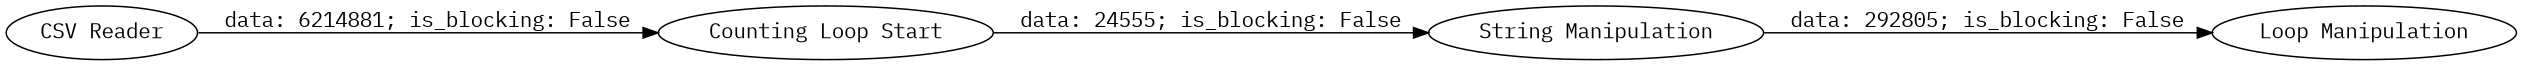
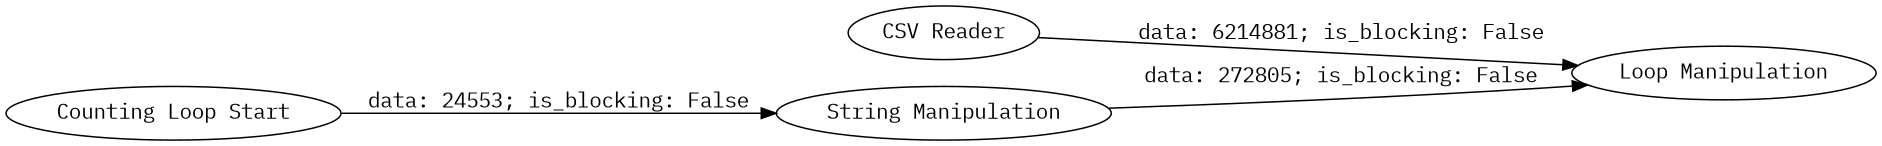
edge "Counting Loop Start" -> "String Manipulation": label "data: 24555; is_blocking: False" -> "data: 24553; is_blocking: False"
edge "String Manipulation" -> "Loop Manipulation": label "data: 292805; is_blocking: False" -> "data: 272805; is_blocking: False"
edge "CSV Reader" -> "Counting Loop Start": now "CSV Reader" -> "Loop Manipulation"
